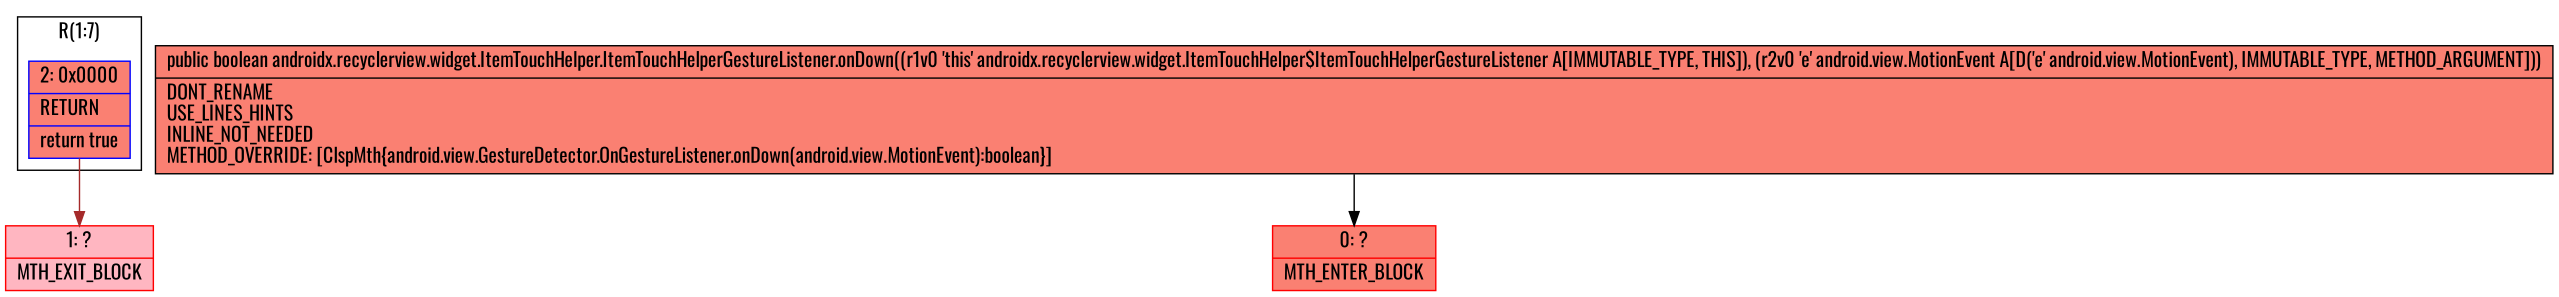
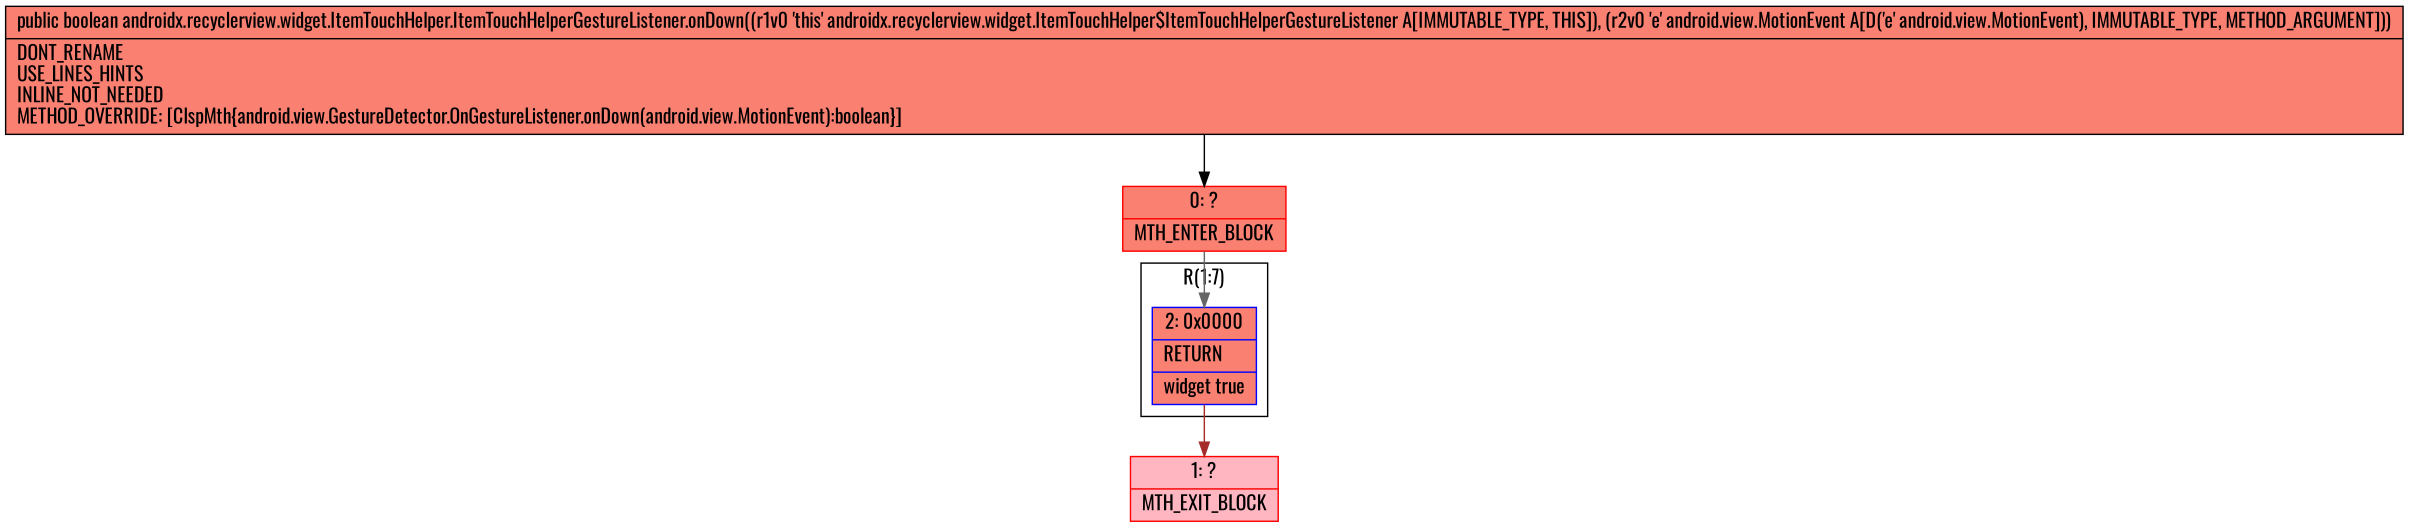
node "2: 0x0000": text "return true" -> "widget true"
edge "0: ?" -> "2: 0x0000": added
